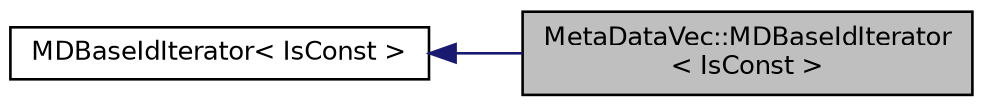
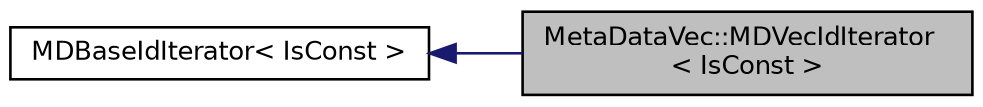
node "MetaDataVec::MDBaseIdIterator < IsConst >": label "MetaDataVec::MDBaseIdIterator < IsConst >" -> "MetaDataVec::MDVecIdIterator < IsConst >"
